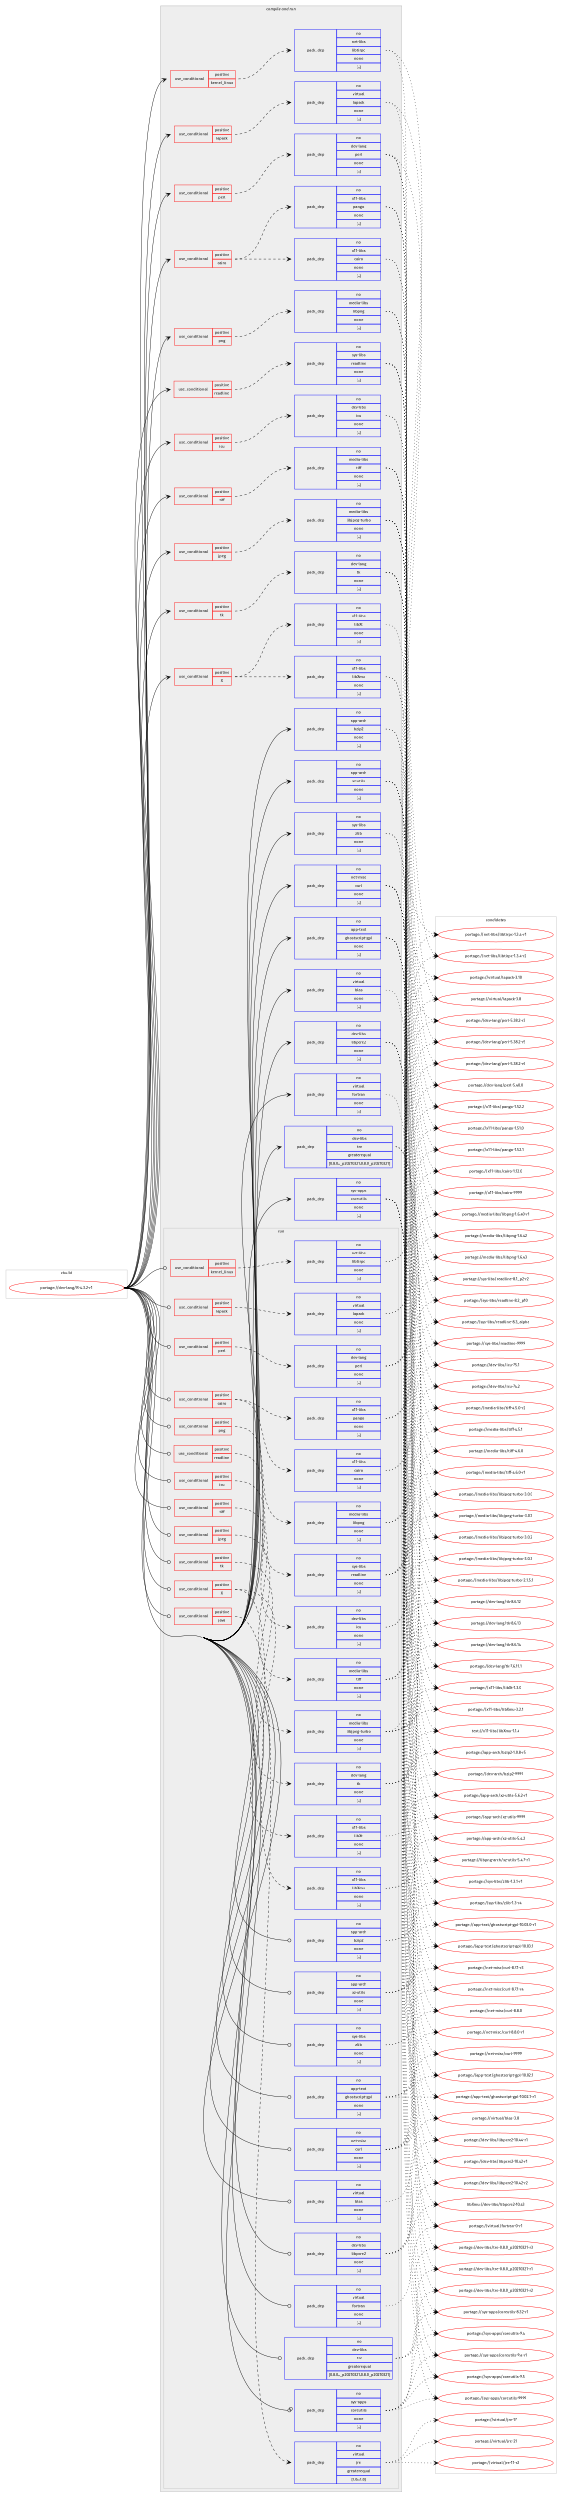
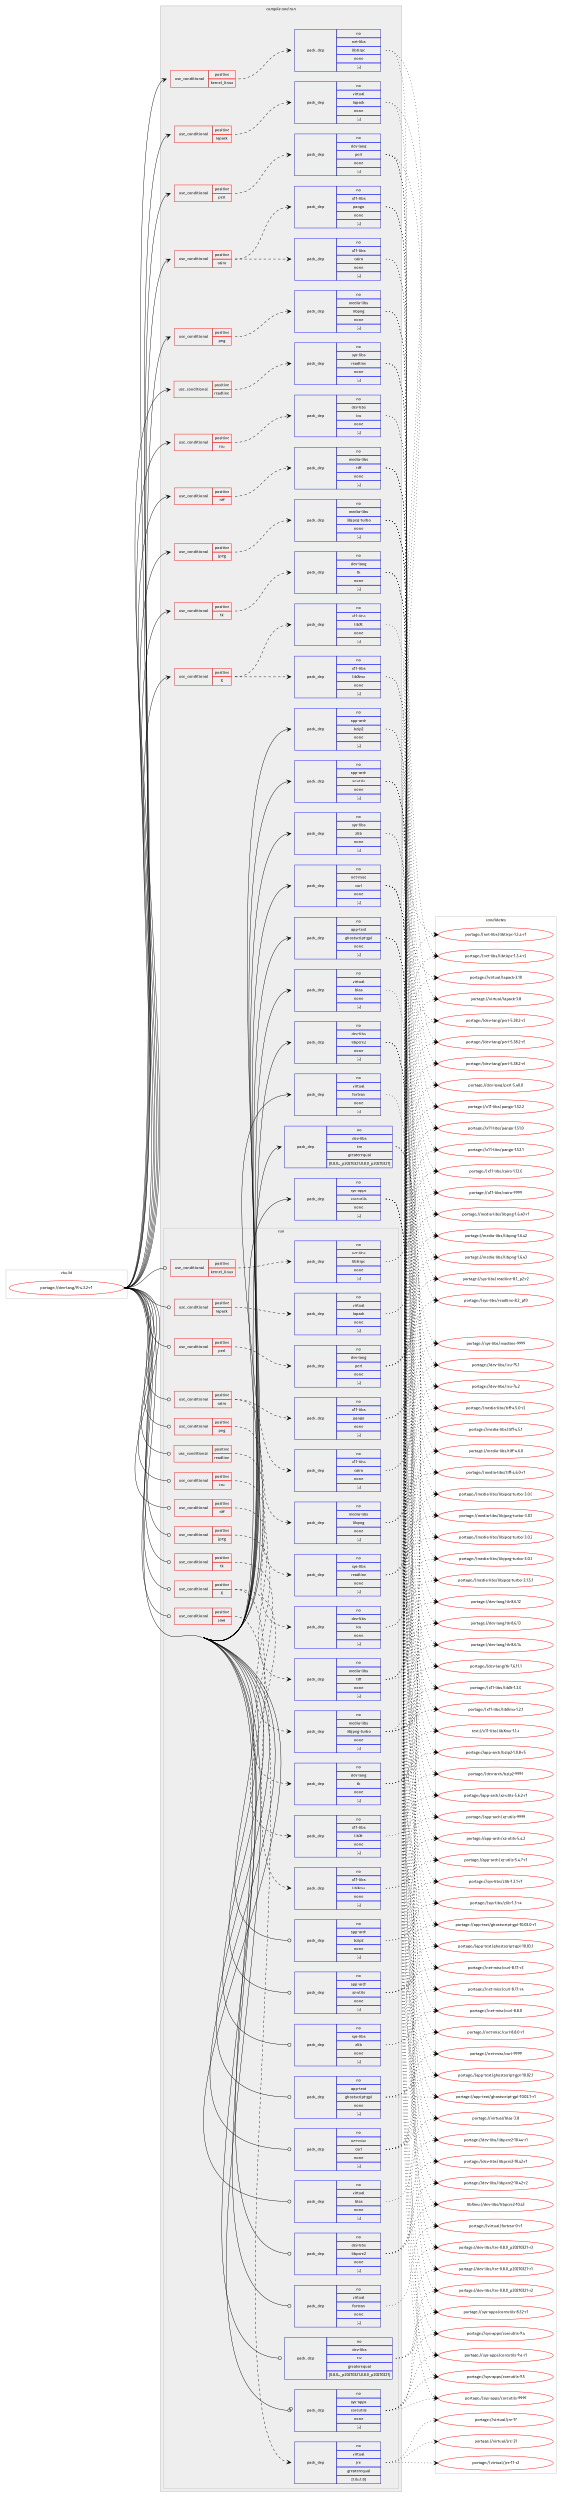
node "portage://sys-libs/readline-8.3_alpha": removed
node "portage://x11-libs/libXmu-3.2.1": label "portage://x11-libs/libXmu-3.2.1" -> "portage://x11-libs/libXmu-1.2.1"
node "portage://libpng-arch/xz-utils-5.4.7-r1": label "portage://libpng-arch/xz-utils-5.4.7-r1" -> "portage://app-arch/xz-utils-5.4.7-r1"
